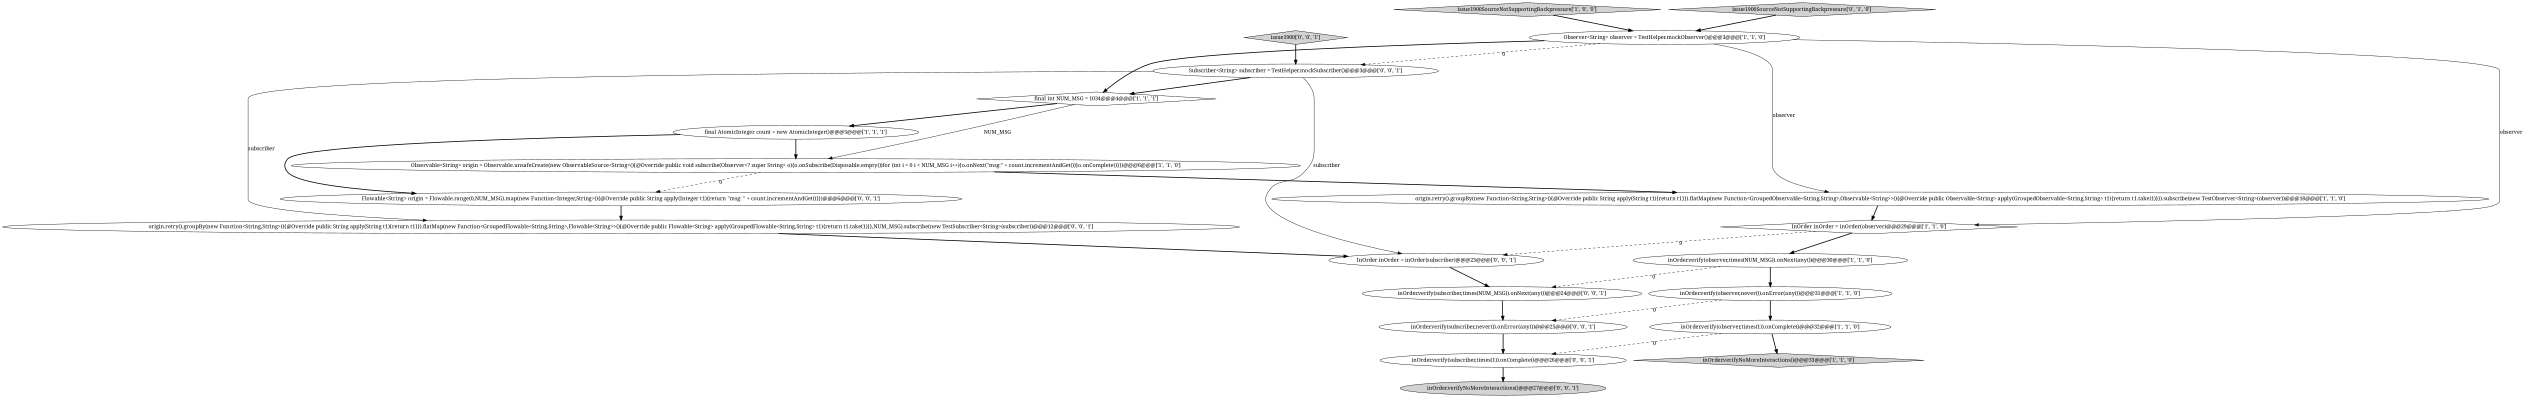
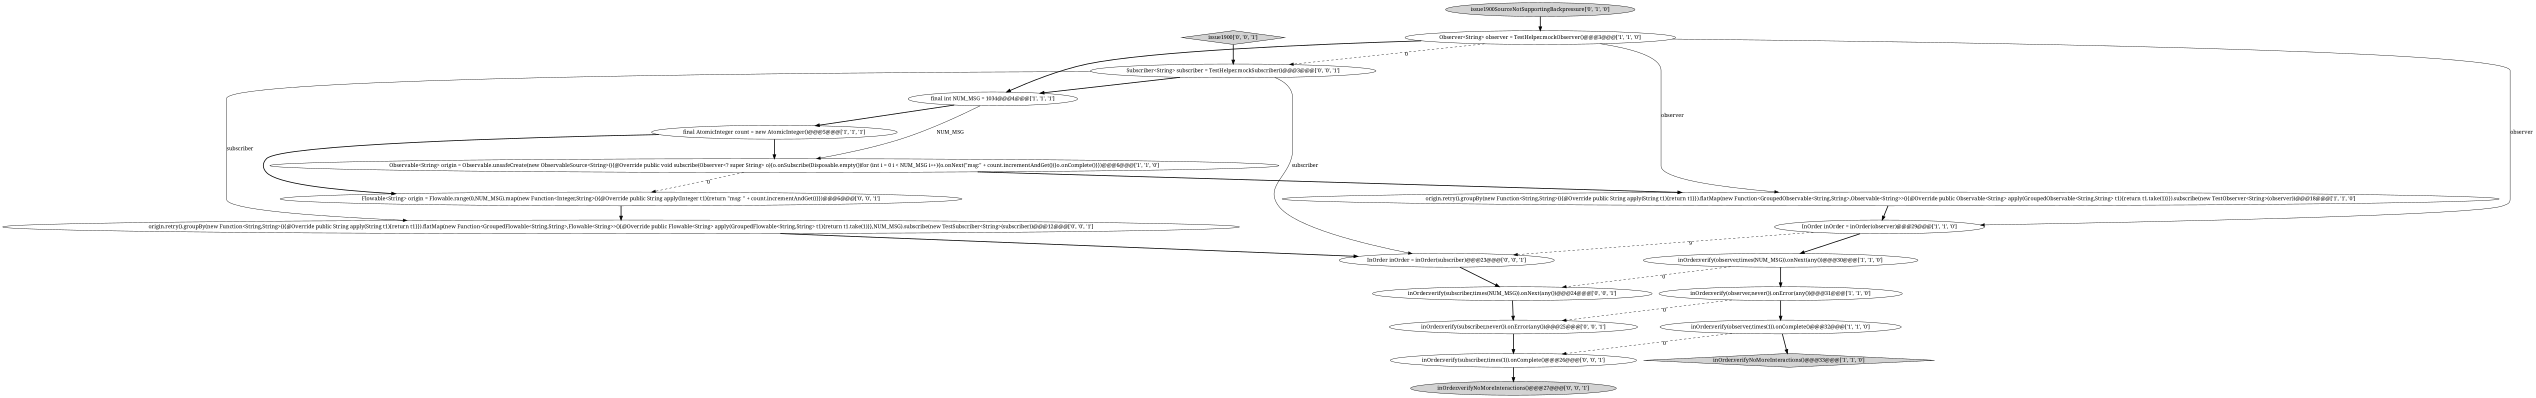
node "issue1900SourceNotSupportingBackpressure['1', '0', '0']": removed
node "issue1900SourceNotSupportingBackpressure['0', '1', '0']": shape diamond -> ellipse
node "final int NUM_MSG = 1034@@@4@@@['1', '1', '1']": shape diamond -> ellipse
node "InOrder inOrder = inOrder(observer)@@@29@@@['1', '1', '0']": shape diamond -> ellipse
